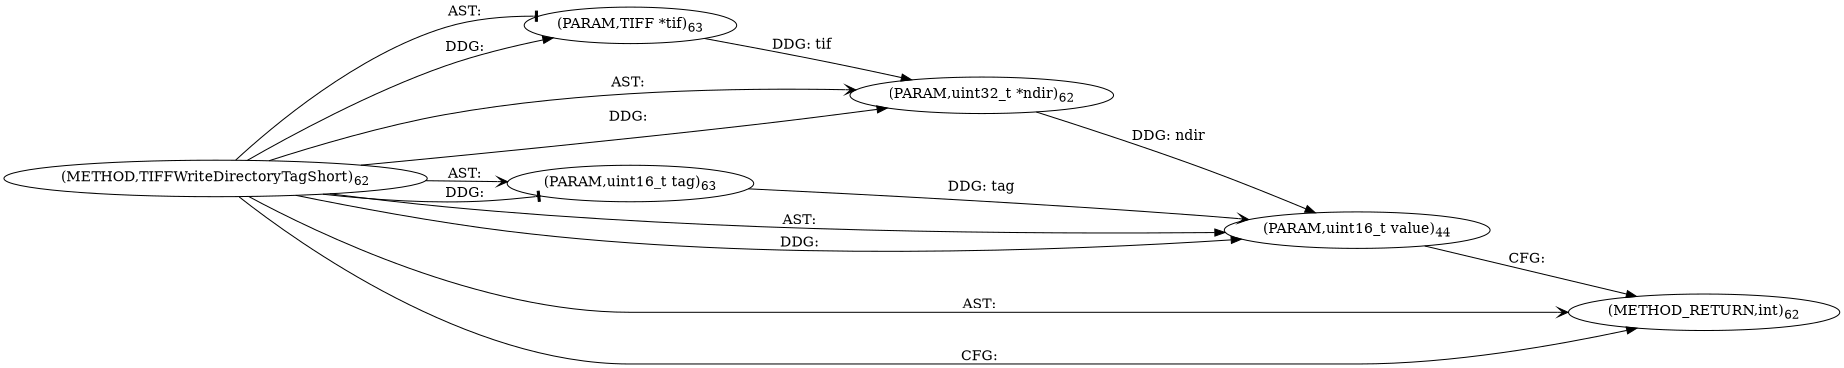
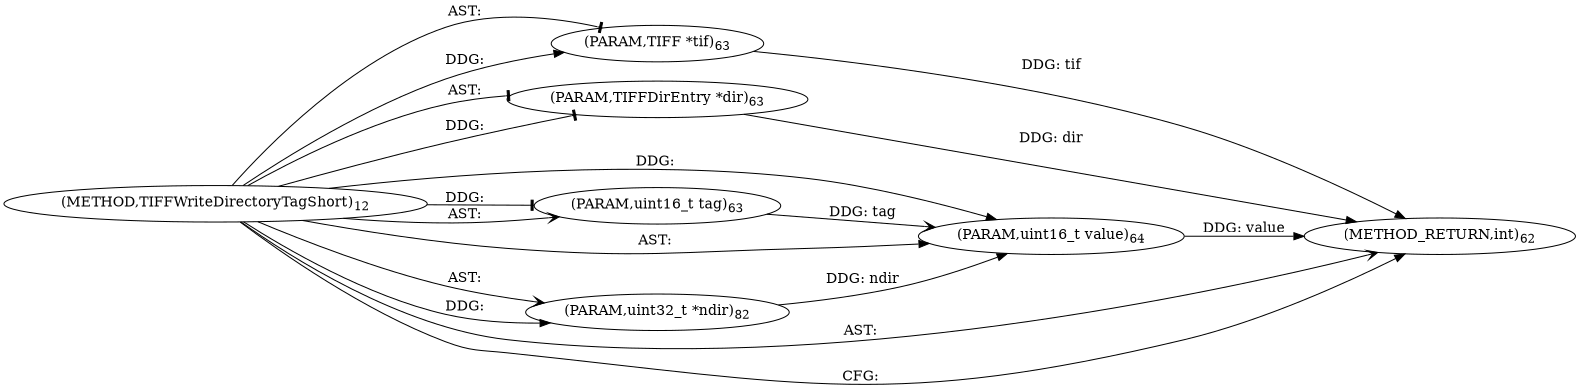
edge "(PARAM,TIFF *tif)" -> "(PARAM,uint32_t *ndir)": now "(PARAM,TIFF *tif)" -> "(METHOD_RETURN,int)"
node "(PARAM,uint32_t *ndir)": text "62" -> "82"
node "(PARAM,TIFFDirEntry *dir)": added
node "(METHOD,TIFFWriteDirectoryTagShort)": text "62" -> "12"
node "(PARAM,uint16_t value)": text "44" -> "64"
edge "(PARAM,uint16_t value)" -> "(METHOD_RETURN,int)": label "CFG: " -> "DDG: value"
